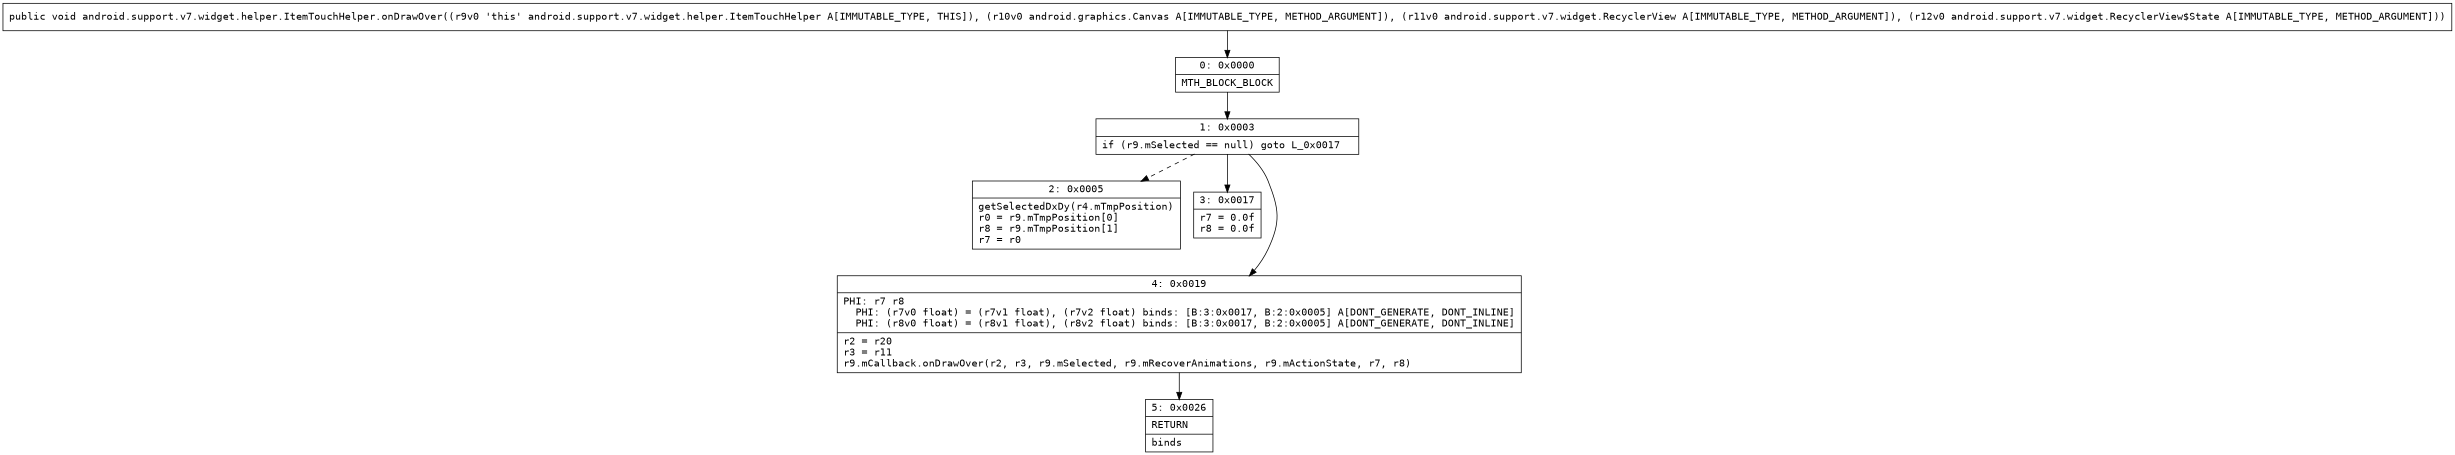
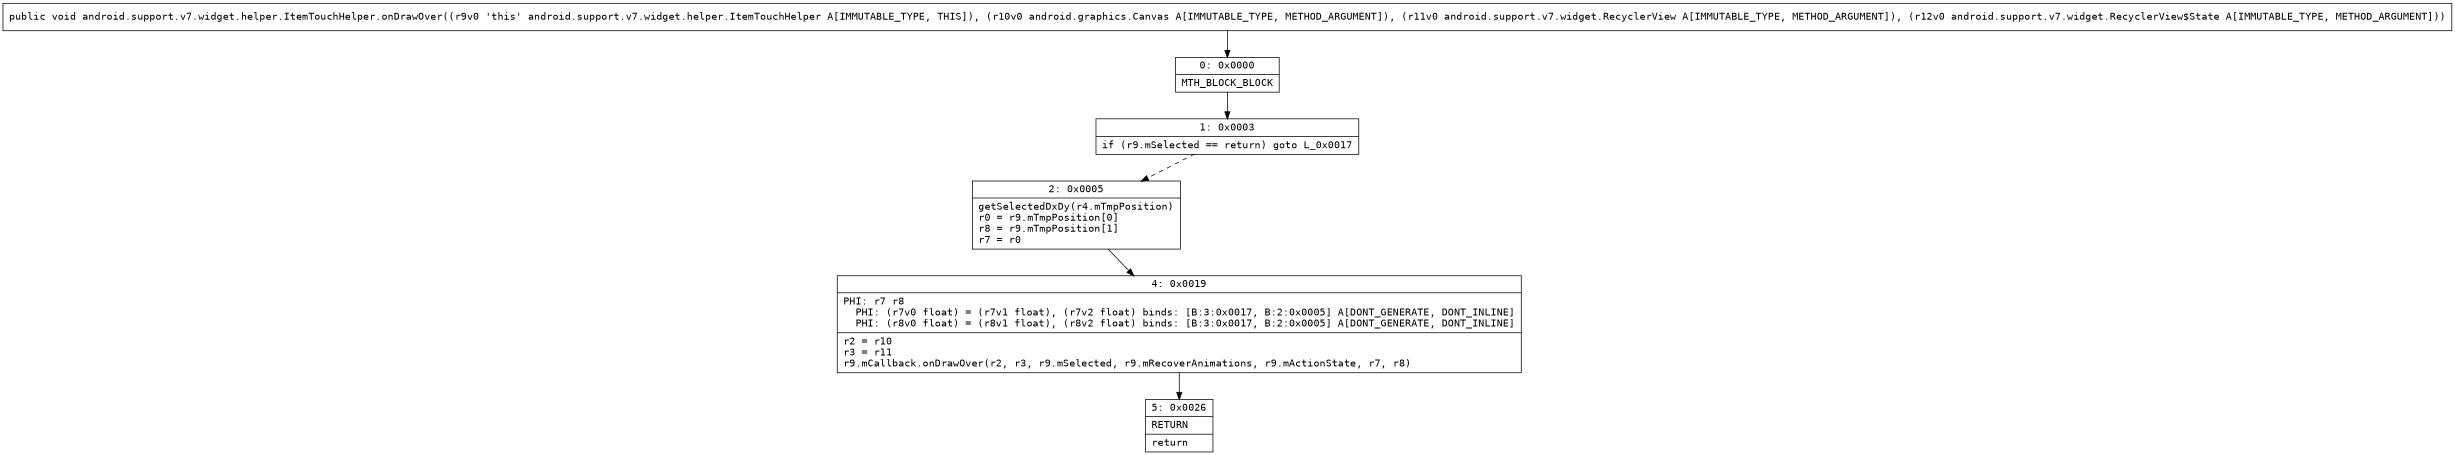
node "1: 0x0003": text "if (r9.mSelected == null) goto L_0x0017" -> "if (r9.mSelected == return) goto L_0x0017"
edge "1: 0x0003" -> "4: 0x0019": now "2: 0x0005" -> "4: 0x0019"
node "3: 0x0017": removed
node "4: 0x0019": text "r2 = r20" -> "r2 = r10"
node "5: 0x0026": text "binds" -> "return"
